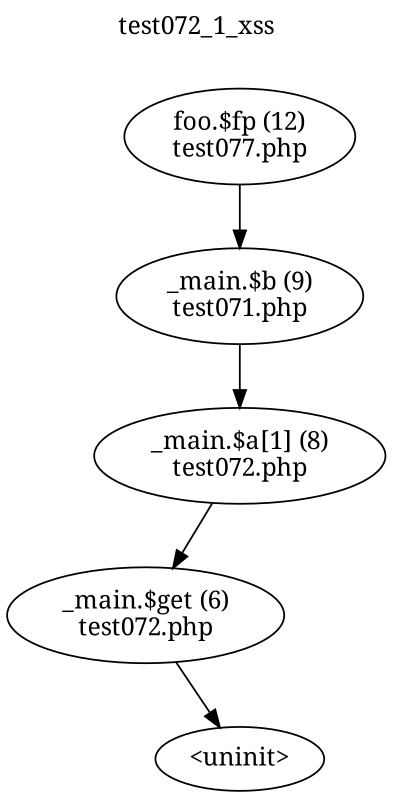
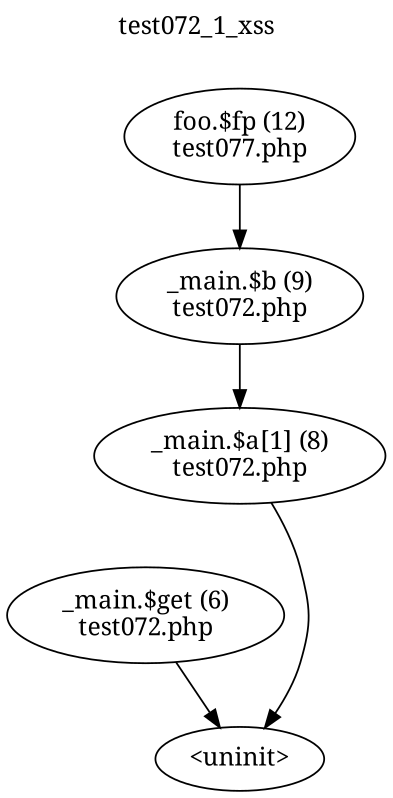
node "_main.$b (9) test071.php": label "_main.$b (9) test071.php" -> "_main.$b (9) test072.php"
edge "_main.$a[1] (8) test072.php" -> "_main.$get (6) test072.php": now "_main.$a[1] (8) test072.php" -> "<uninit>"
